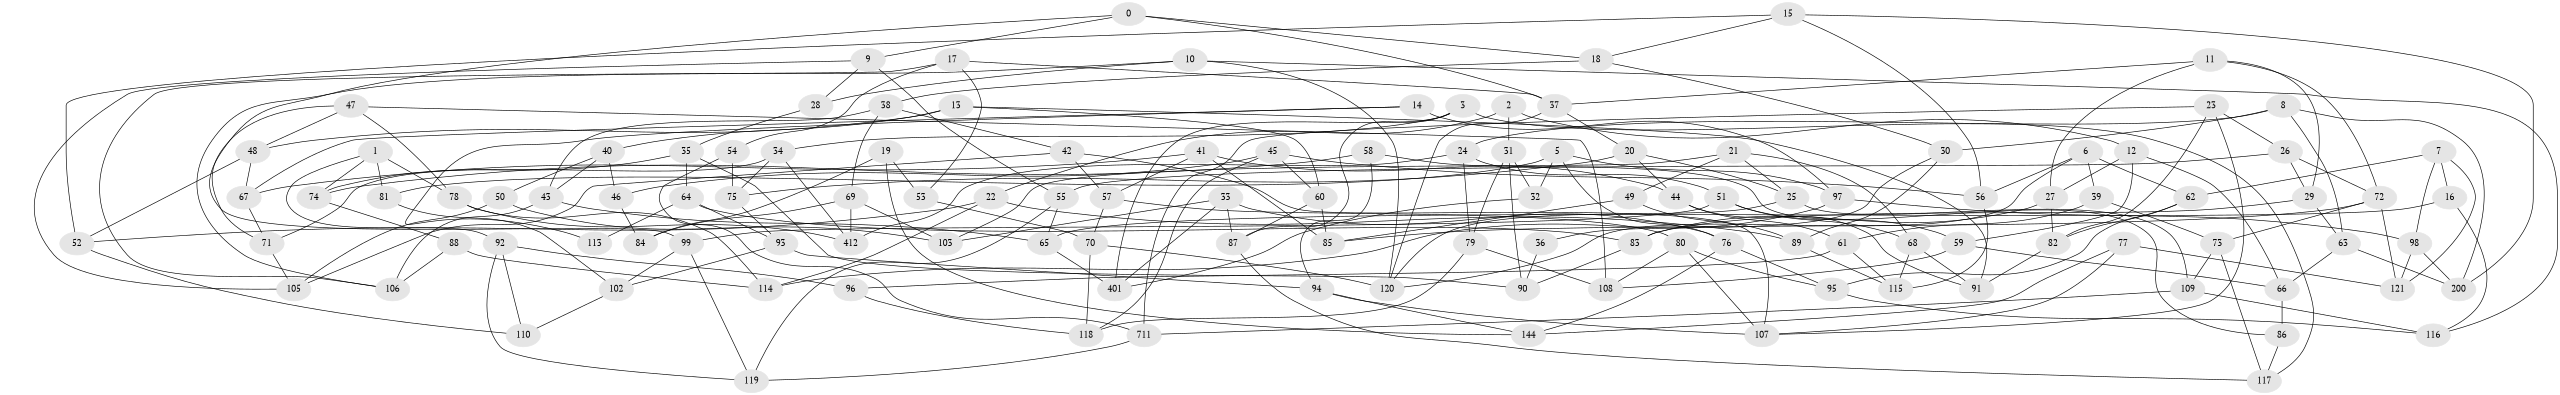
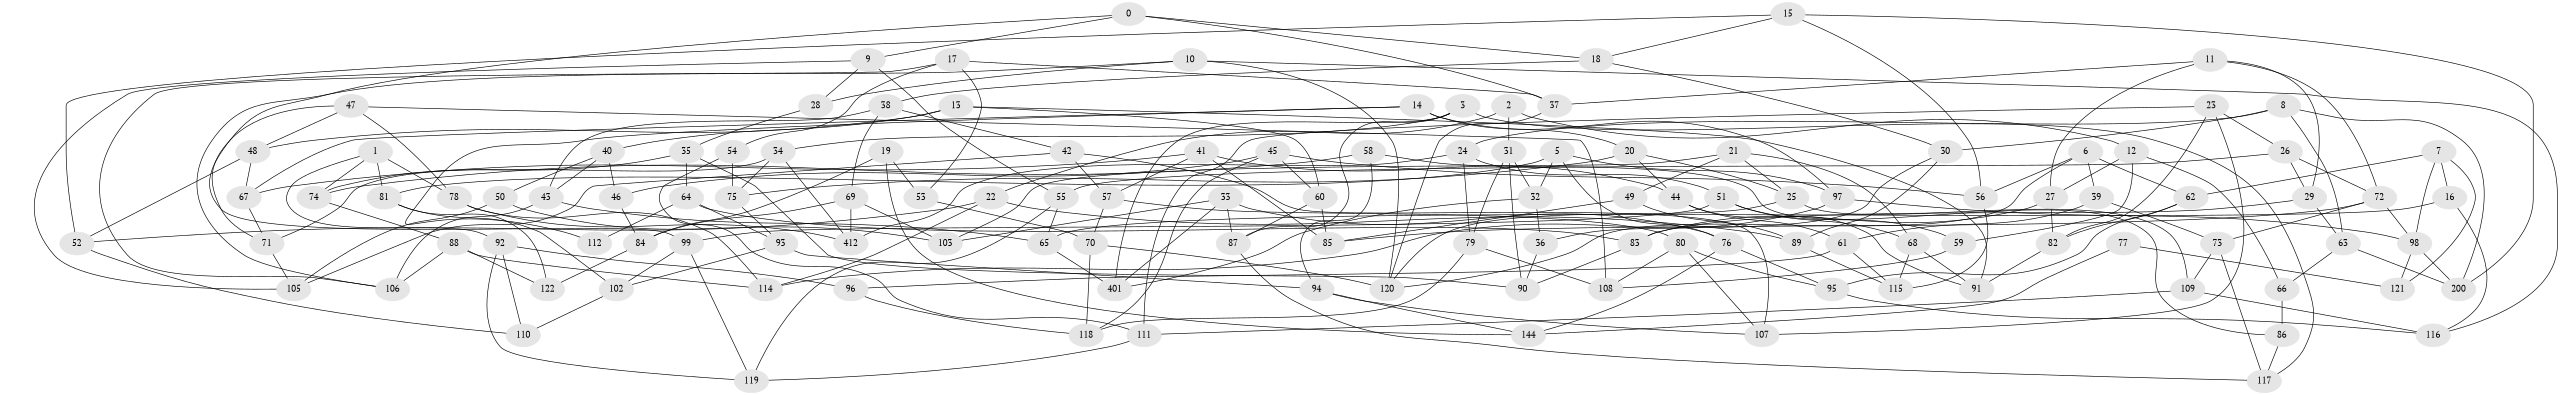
edge "37" -- "20": now "14" -- "20"
edge "32" -- "36": added
node "113": label "113" -> "112"
edge "72" -- "121": now "72" -- "98"
edge "59" -- "66": removed
node "122": added
edge "77" -- "107": removed
node "711": label "711" -> "111"
